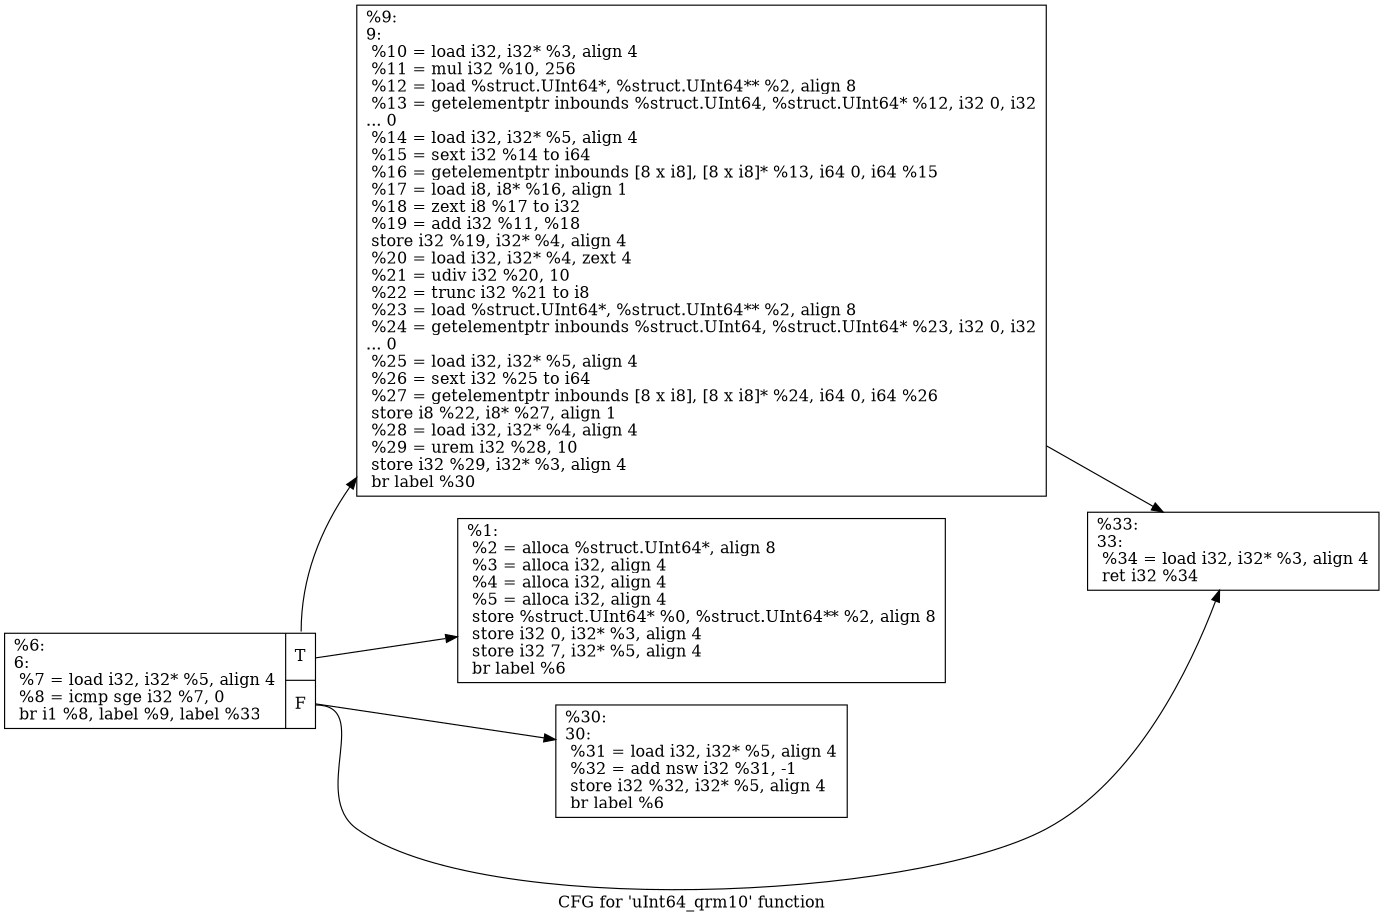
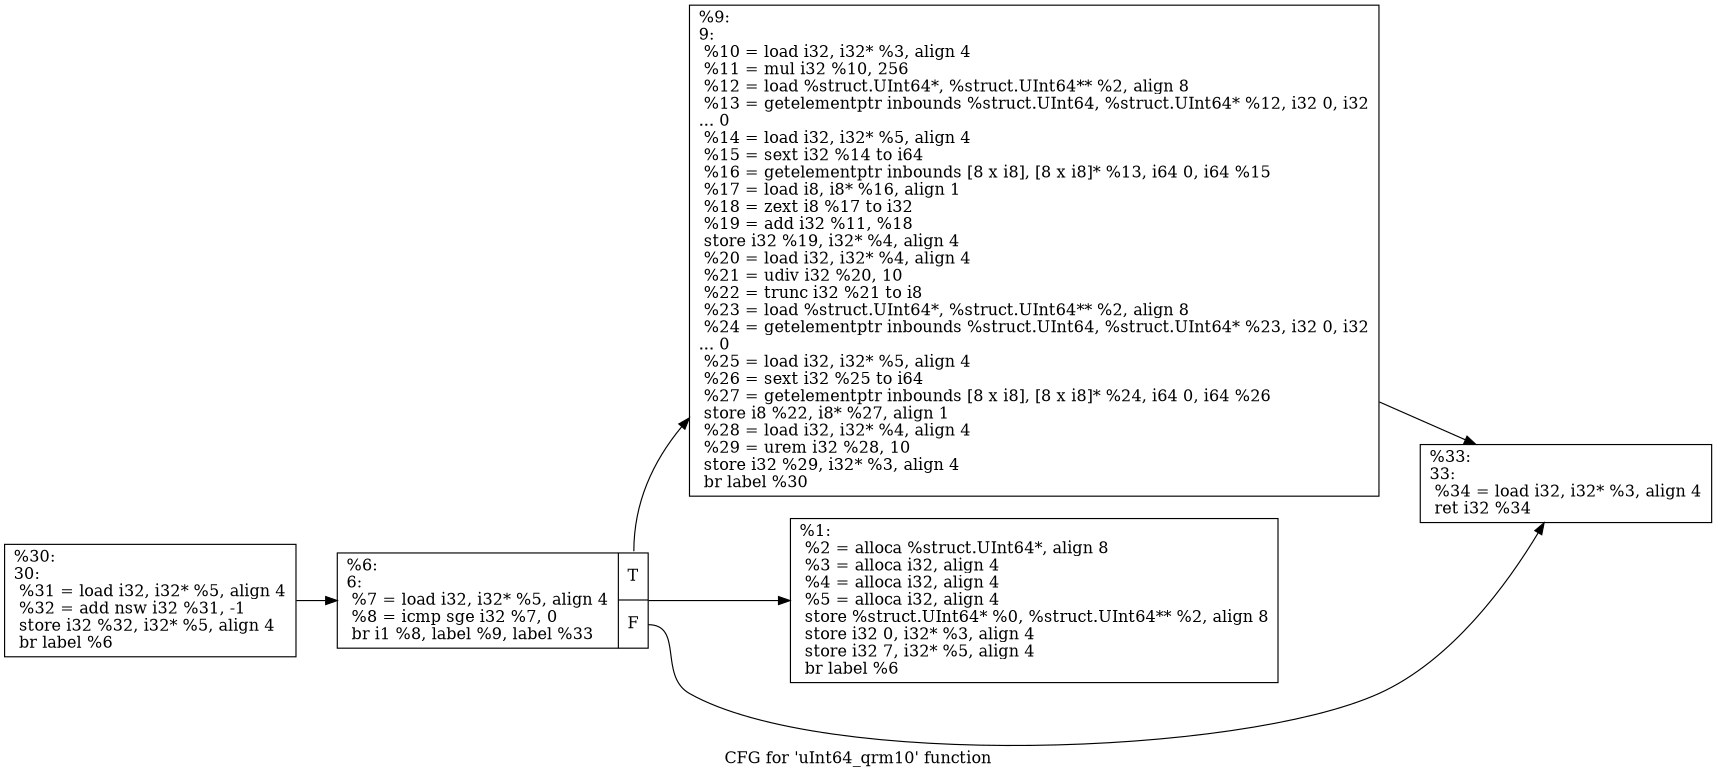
node "%9:": text "%20 = load i32, i32* %4, zext 4" -> "%20 = load i32, i32* %4, align 4"
edge "%6:" -> "%30:": reversed
